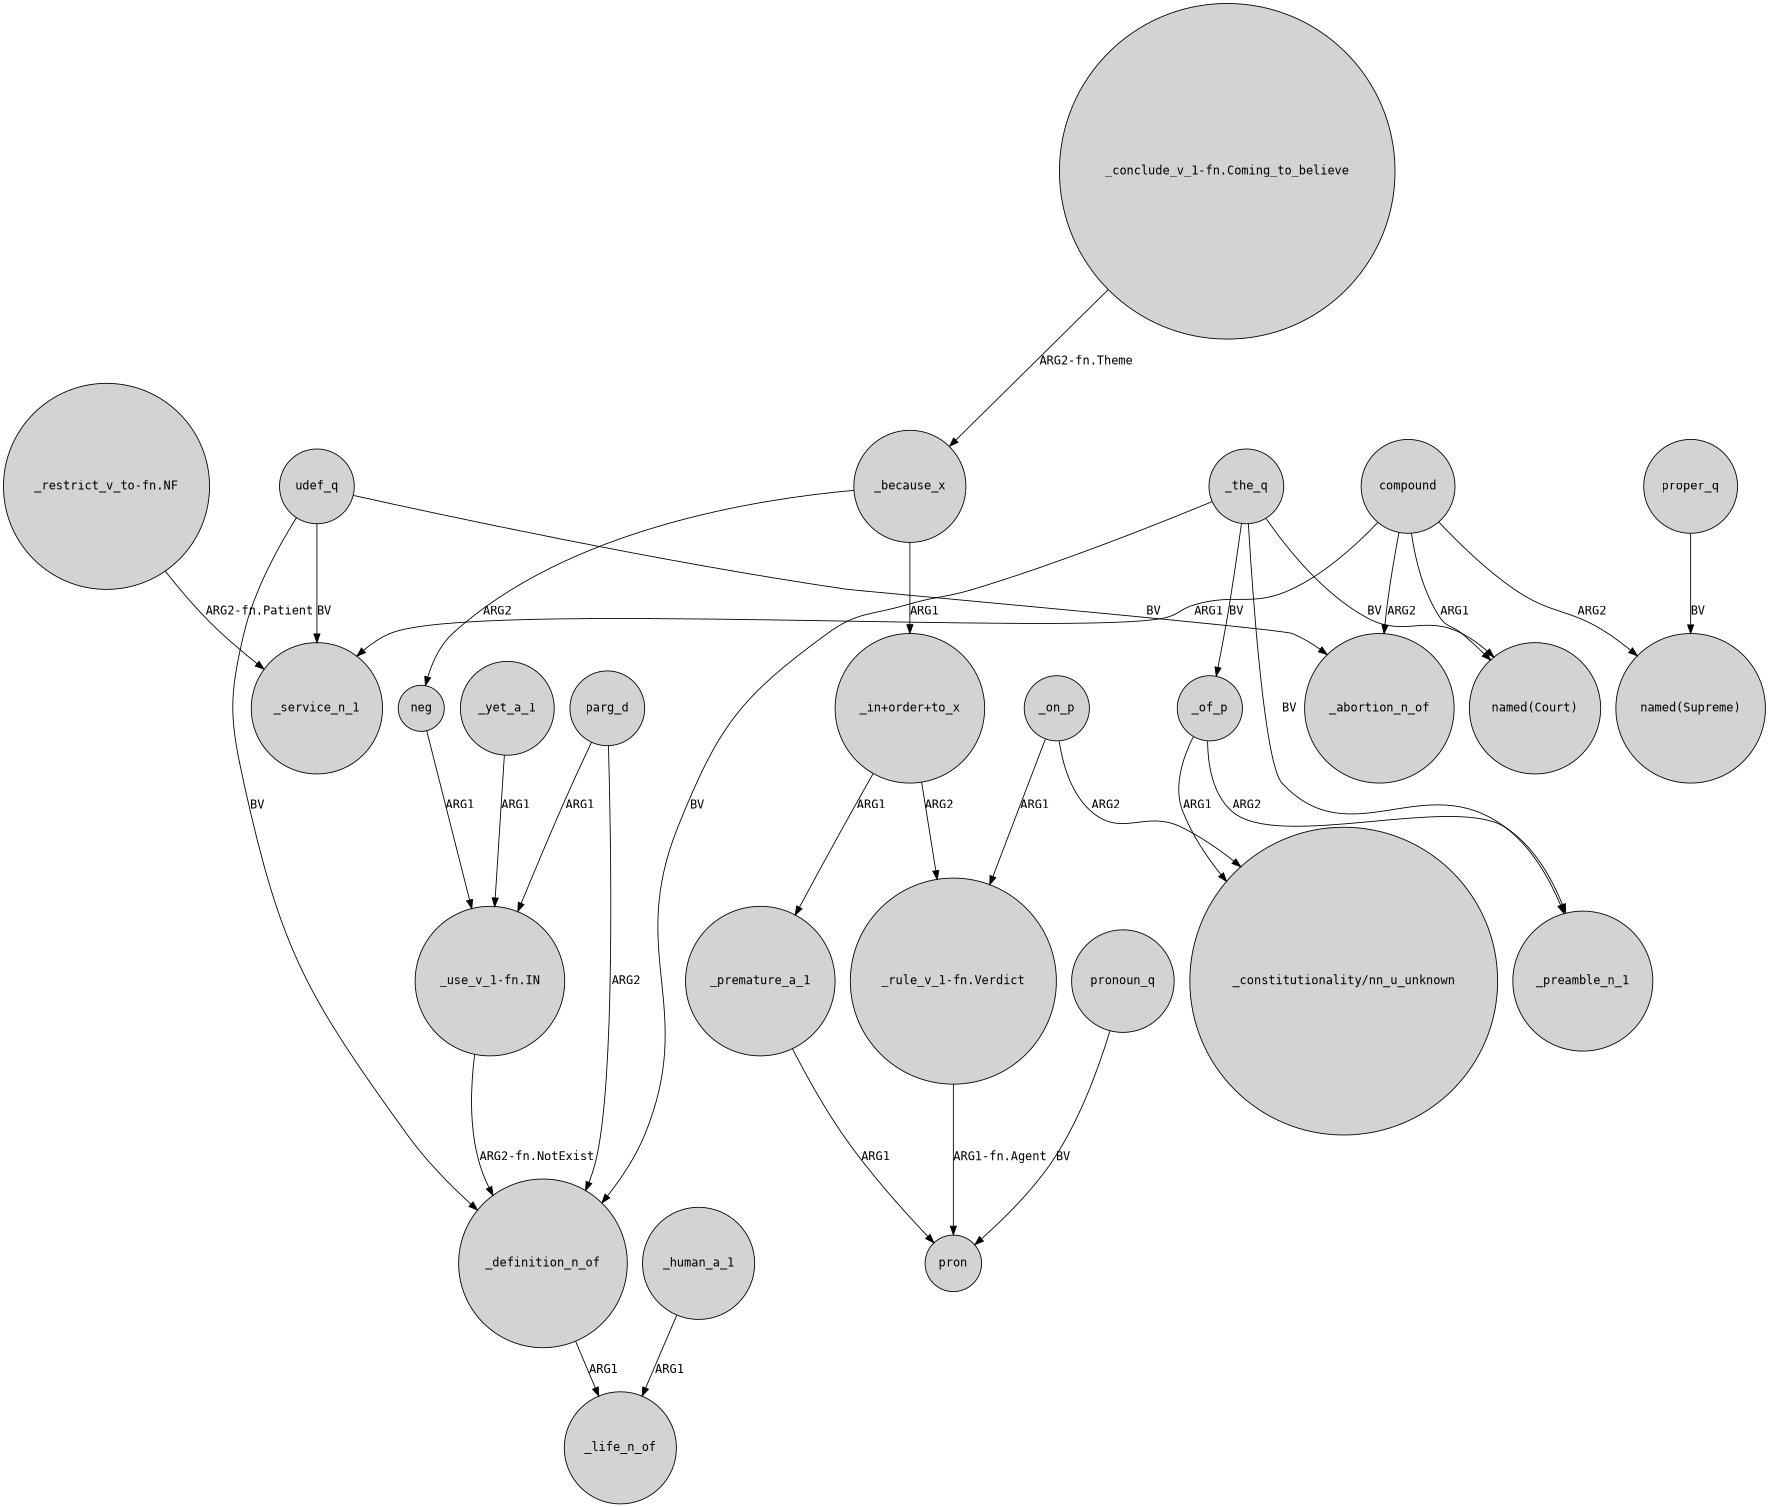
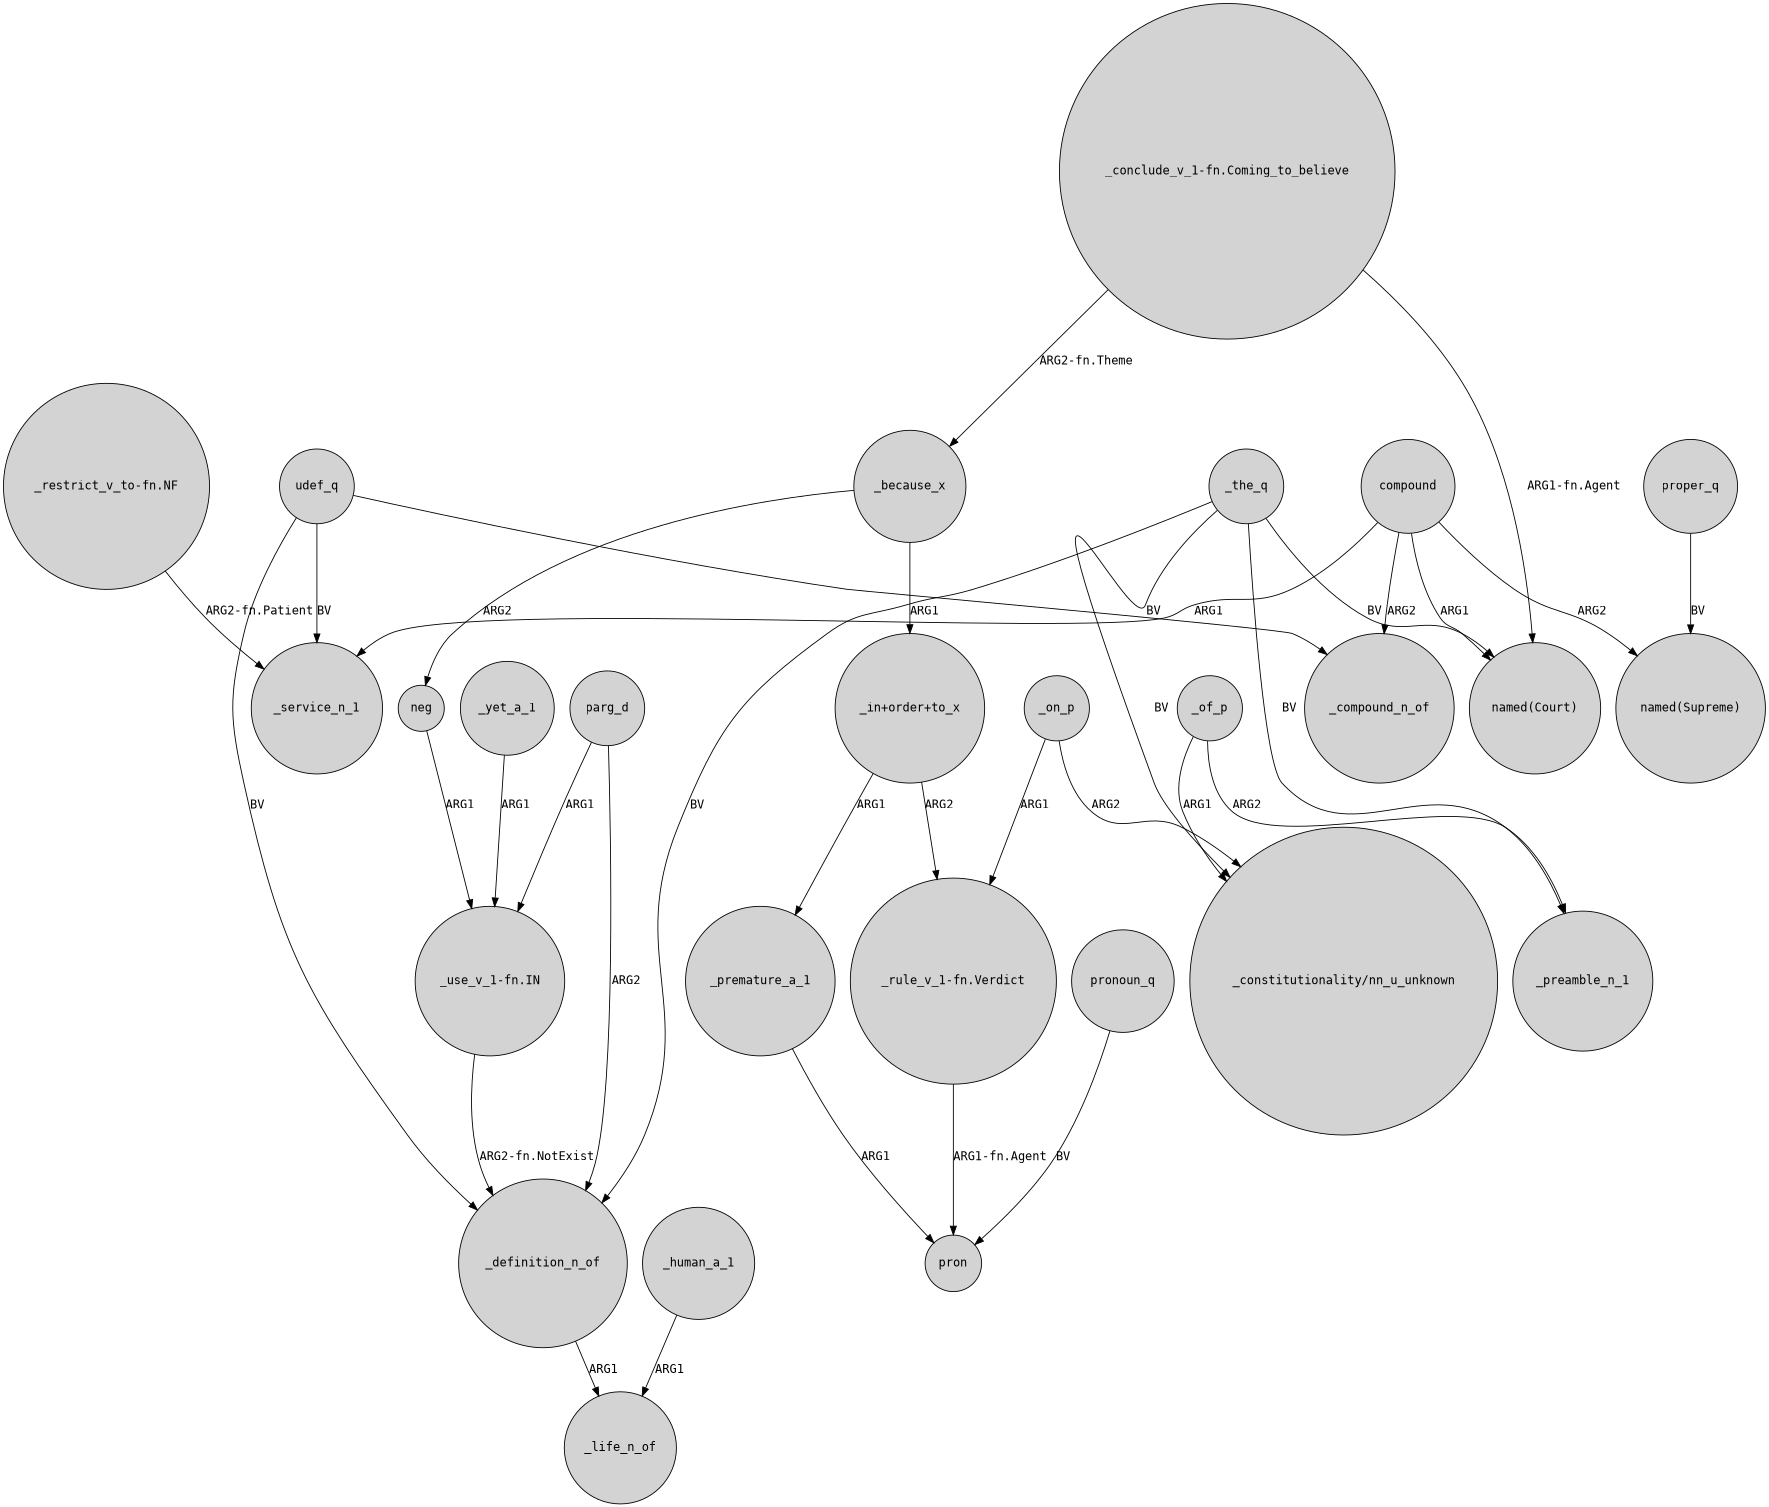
edge "_conclude_v_1-fn.Coming_to_believe" -> "named(Court)": added, label "ARG1-fn.Agent"
edge "_the_q" -> "_of_p": now "_the_q" -> "_constitutionality/nn_u_unknown"
node "_abortion_n_of": label "_abortion_n_of" -> "_compound_n_of"
